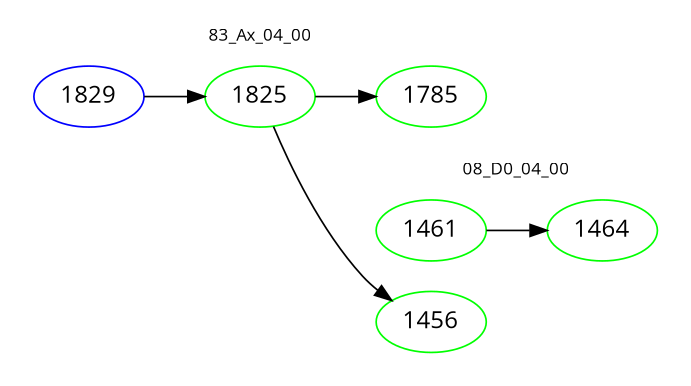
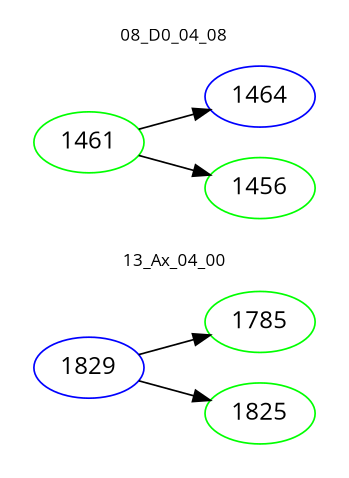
cluster "83_Ax_04_00": label "83_Ax_04_00" -> "13_Ax_04_00"
edge "1825" -> "1785": now "1829" -> "1785"
cluster "08_D0_04_00": label "08_D0_04_00" -> "08_D0_04_08"
edge "1825" -> "1456": now "1461" -> "1456"
node "1464": color green -> blue
